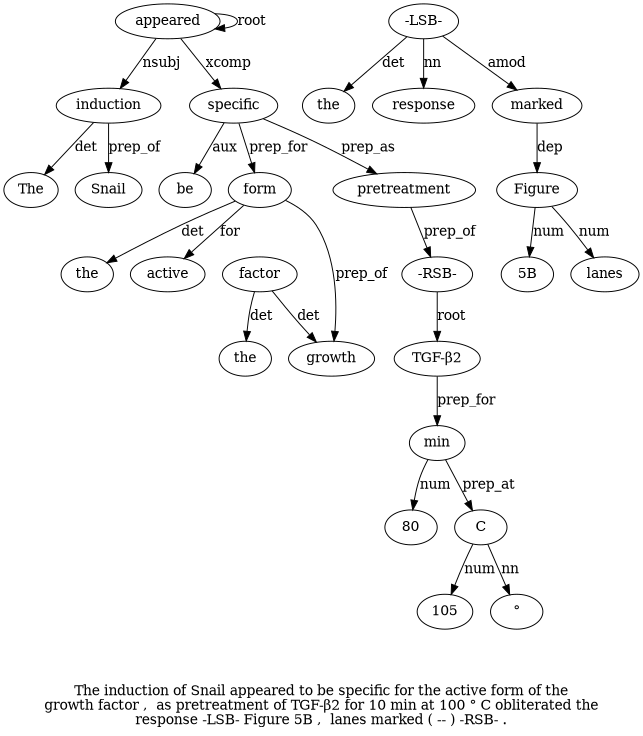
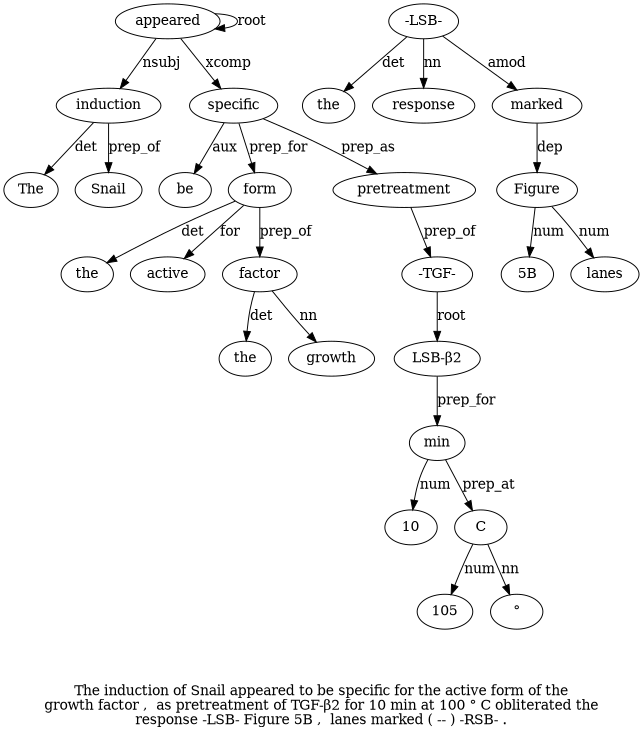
edge "form" -> "growth": now "form" -> "factor"
node "-RSB-": label "-RSB-" -> "-TGF-"
edge "factor" -> "growth": label "det" -> "nn"
node "TGF-β2": label "TGF-β2" -> "LSB-β2"
node "80": label "80" -> "10"
